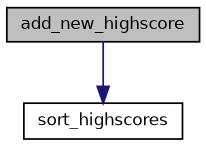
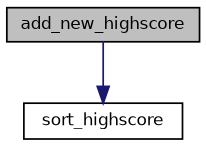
node "sort_highscores": label "sort_highscores" -> "sort_highscore"
